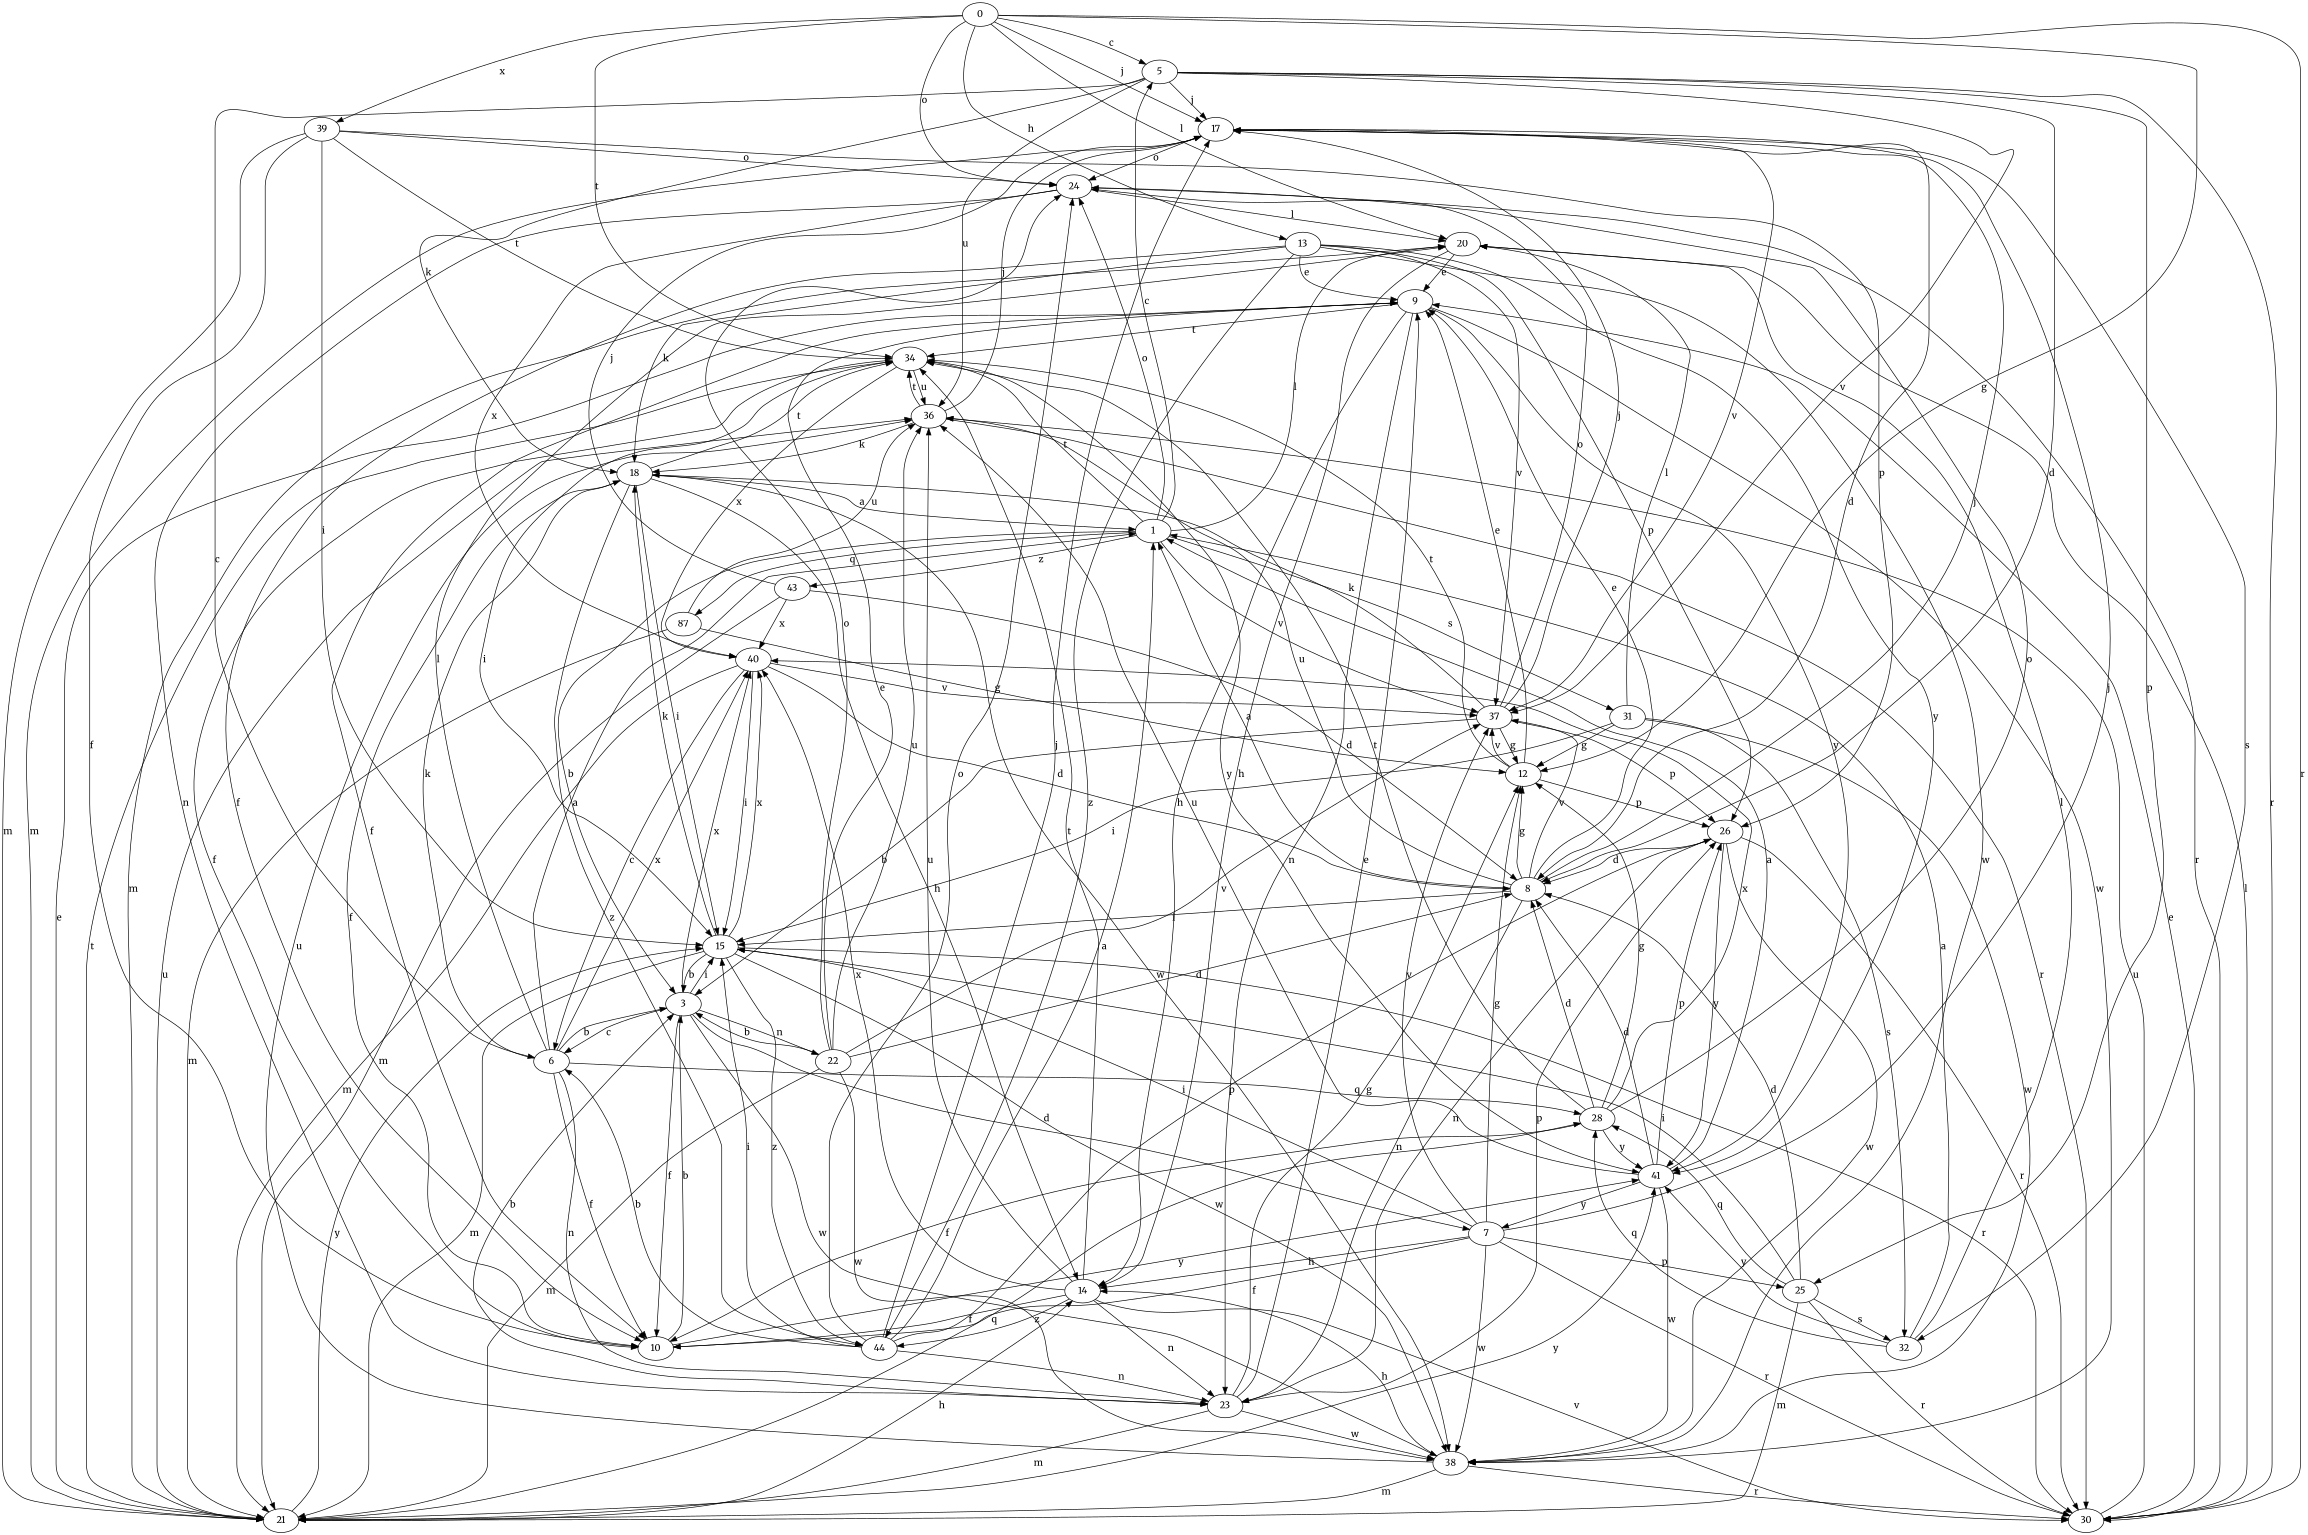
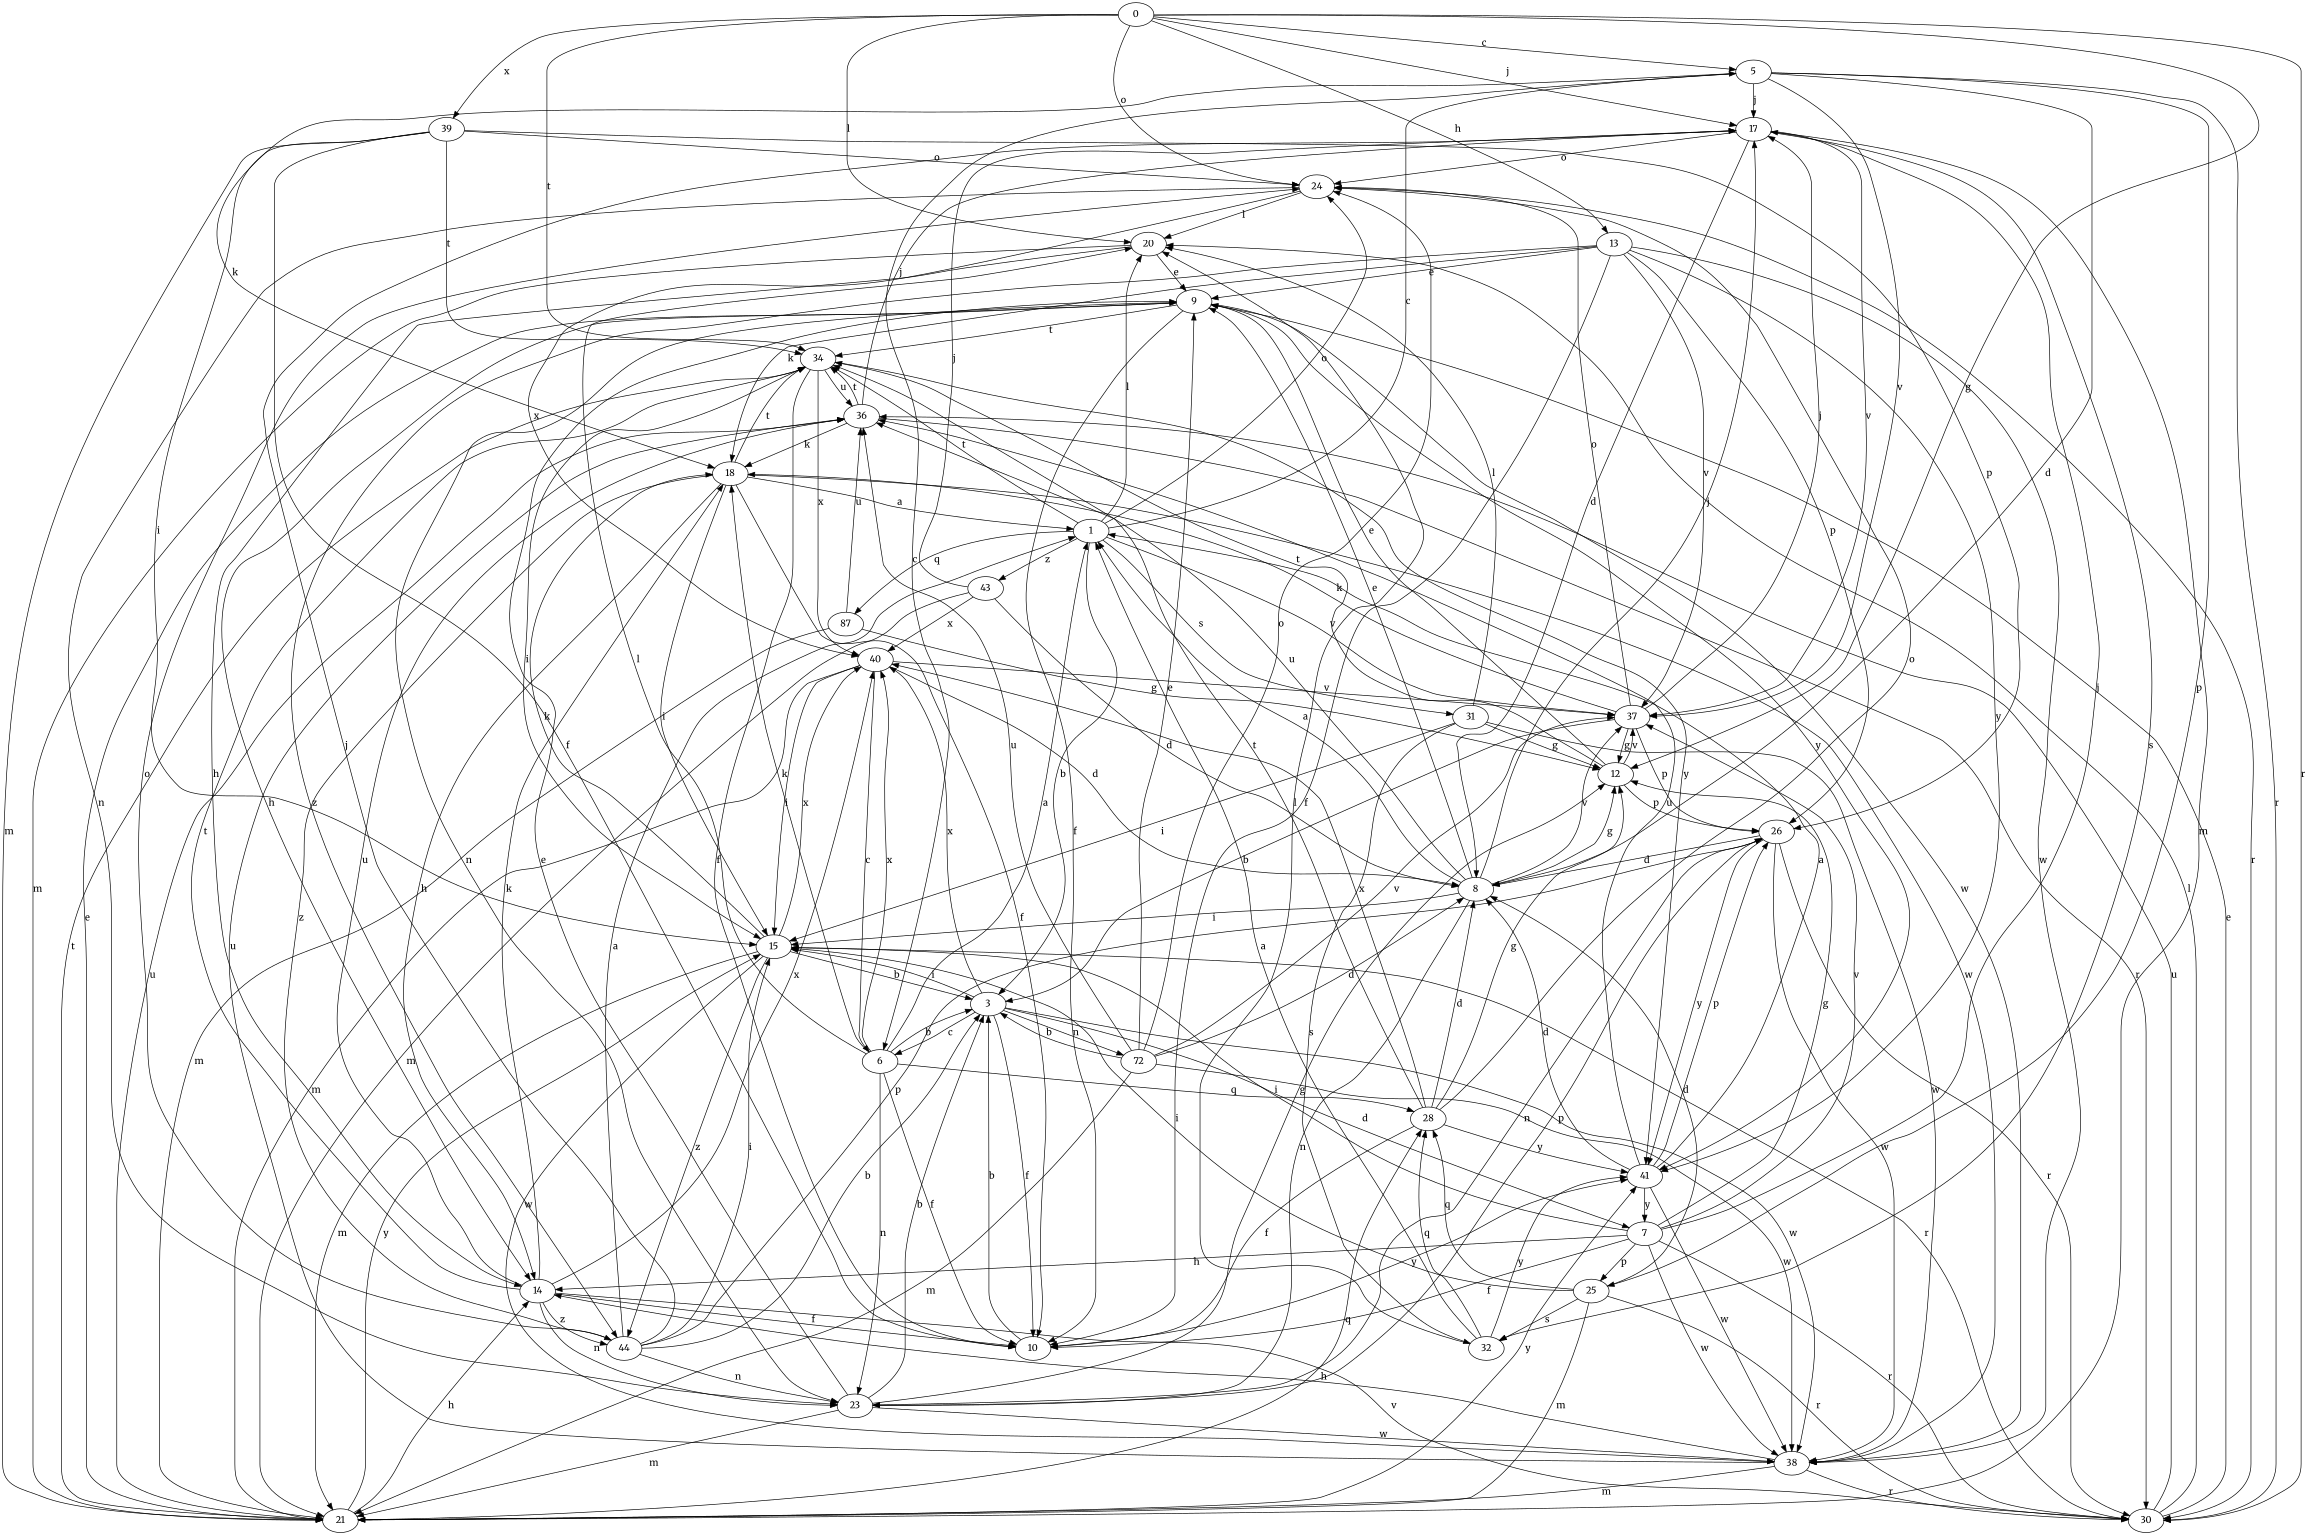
edge "5" -> "36": removed, label "u"
edge "14" -> "18": added, label "k"
node "22": label "22" -> "72"
edge "44" -> "6": now "44" -> "3"
